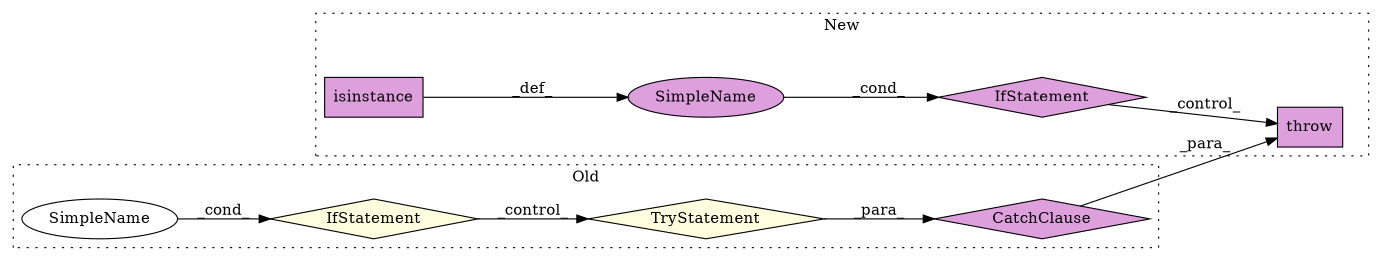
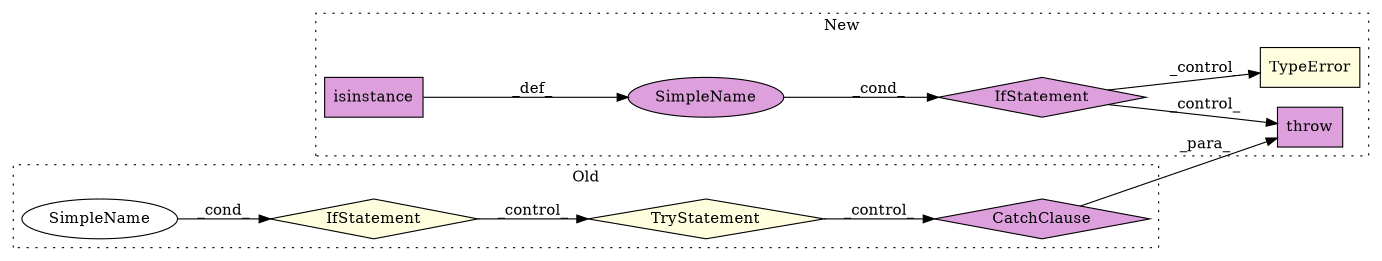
node "TypeError": added
edge "TryStatement" -> "CatchClause": label "_para_" -> "_control_"
